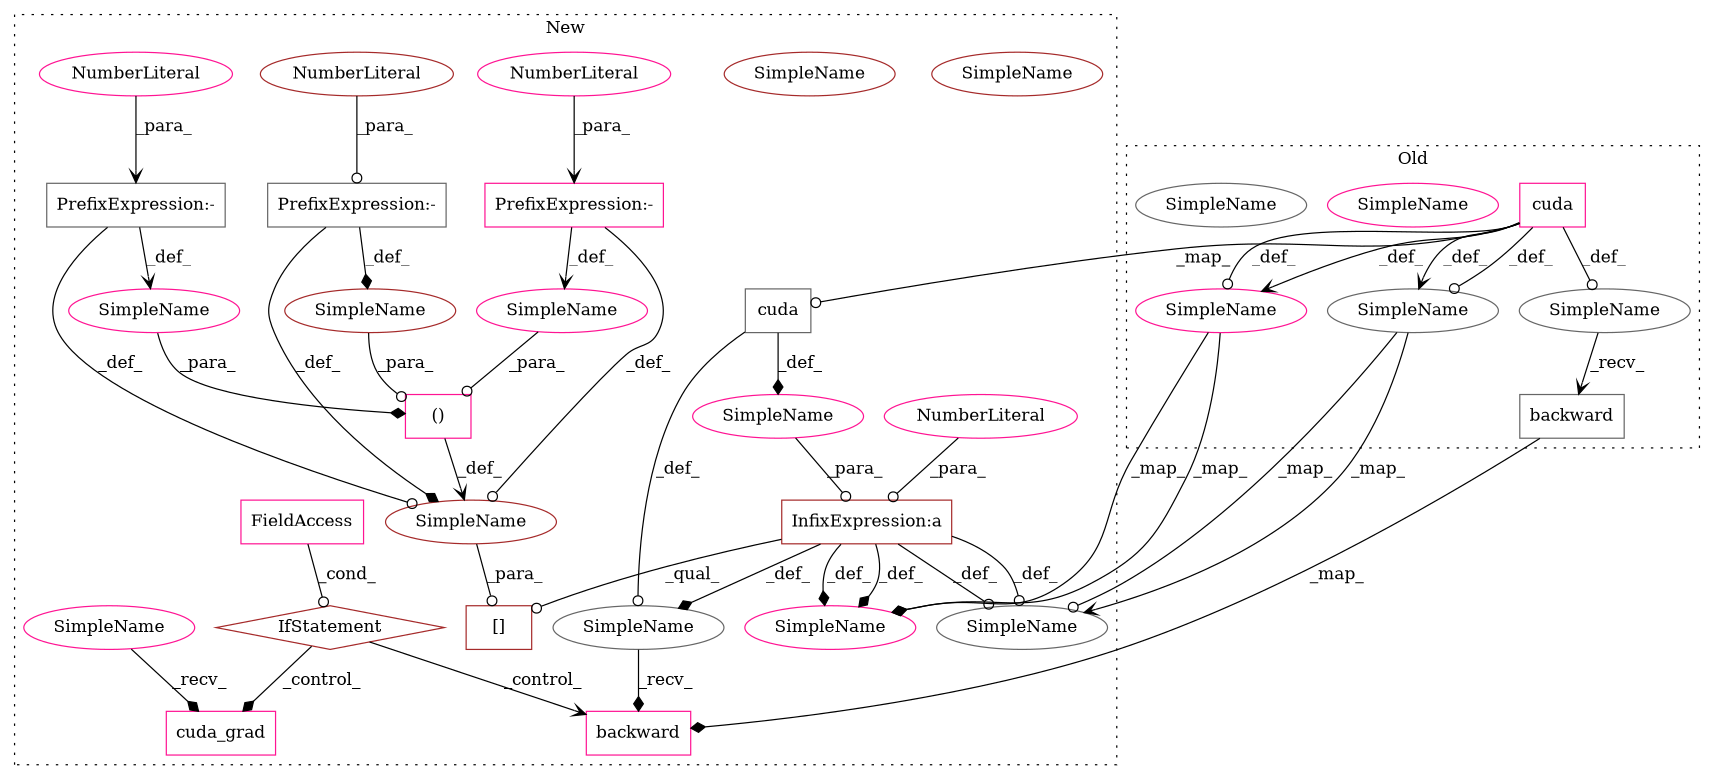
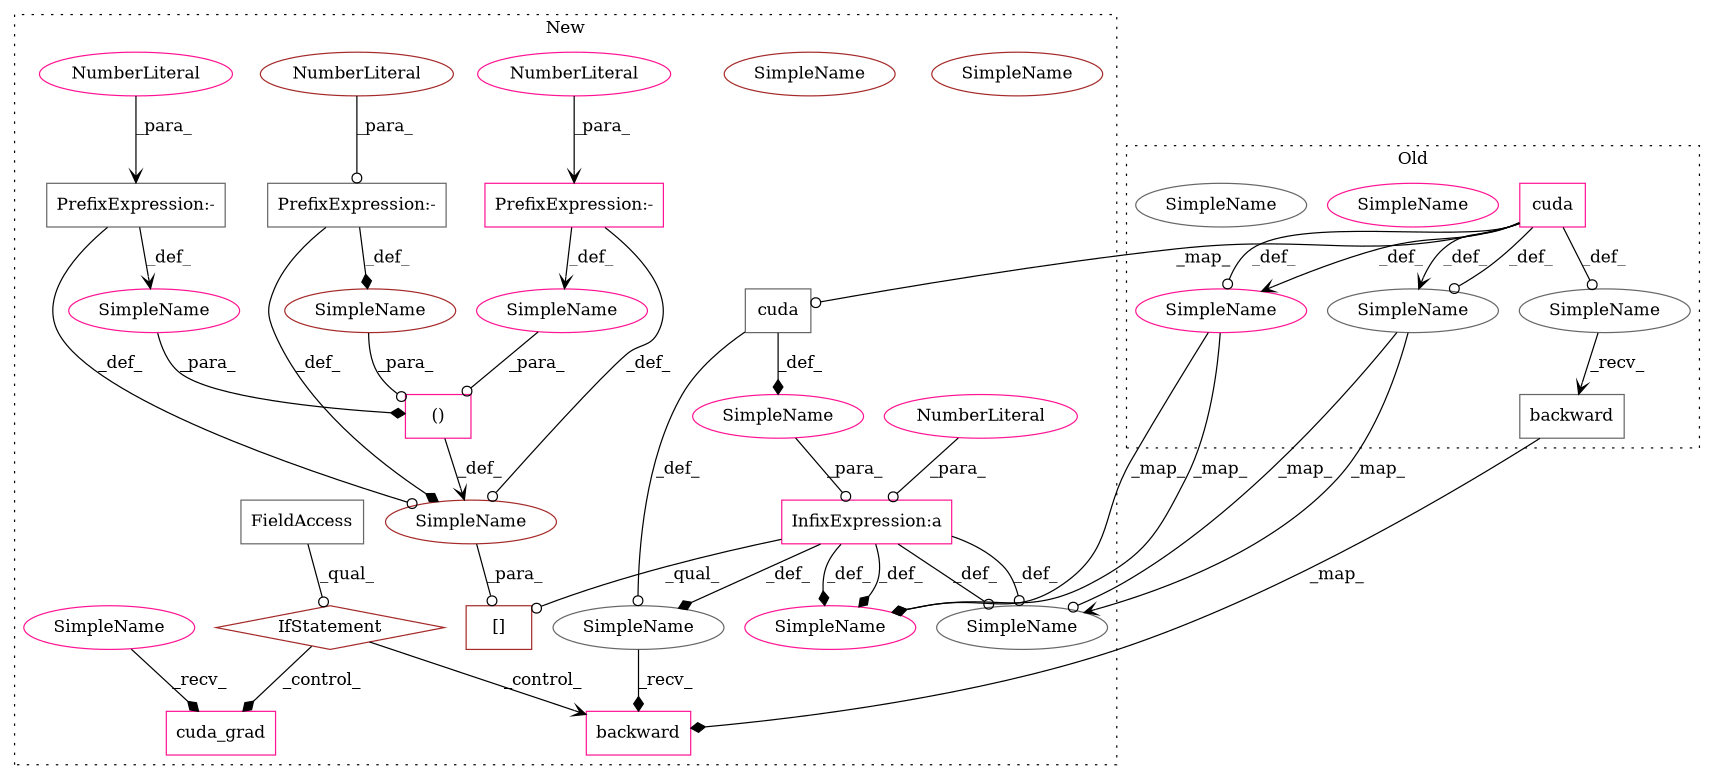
node "FieldAccess": color deeppink -> gray40
node "InfixExpression:a": color brown -> deeppink
edge "FieldAccess" -> "IfStatement": label "_cond_" -> "_qual_"
